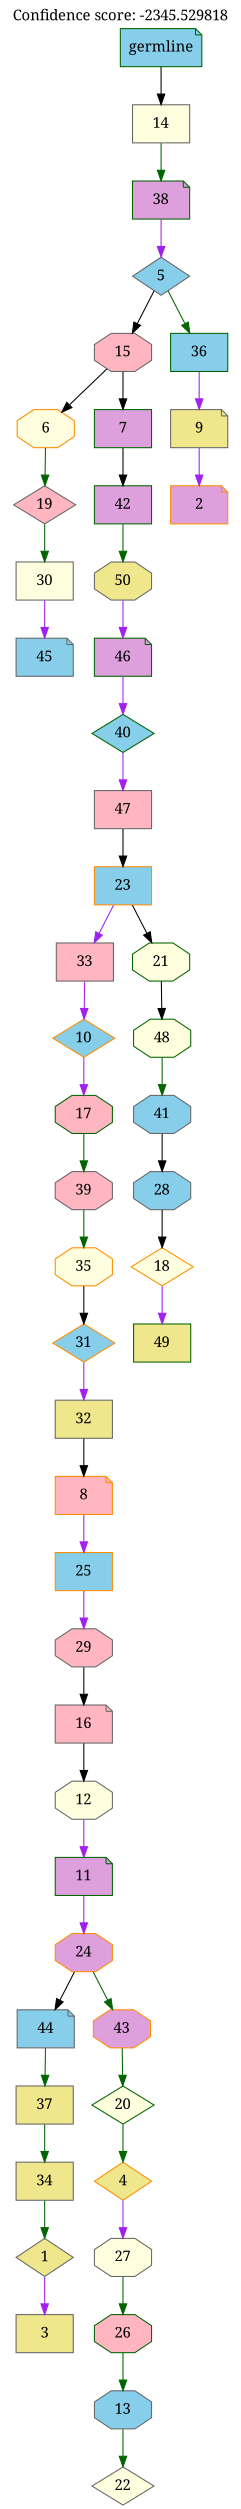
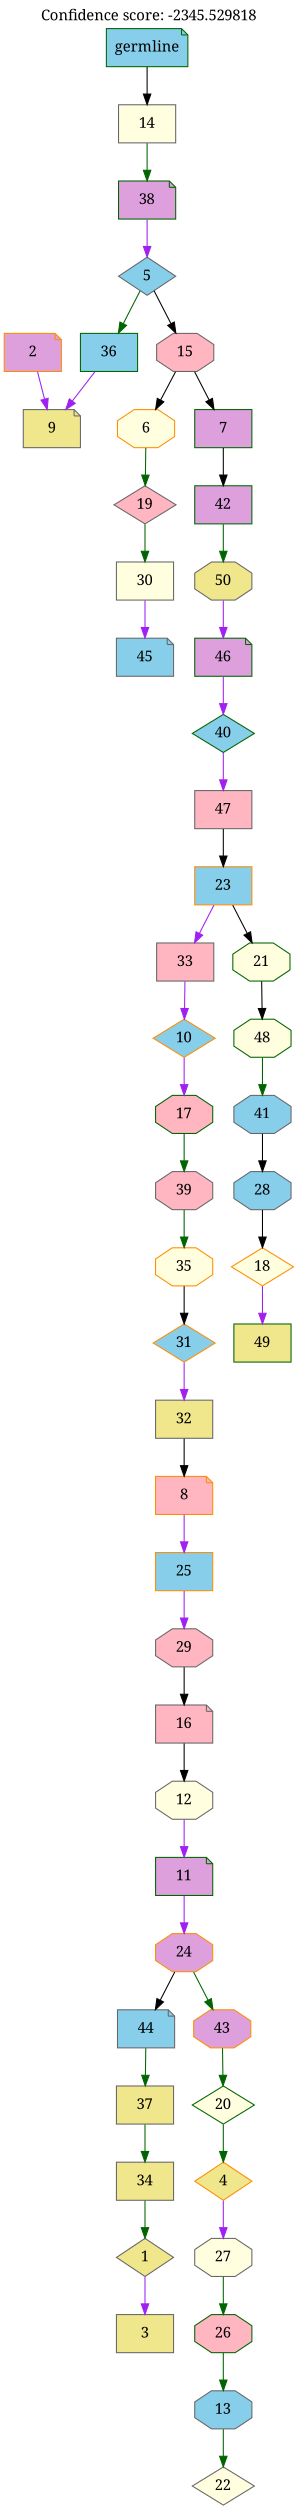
edge "9" -> "2": reversed
